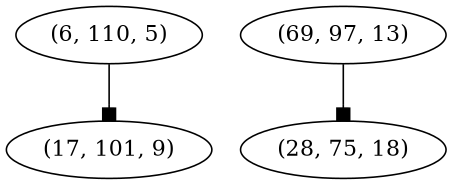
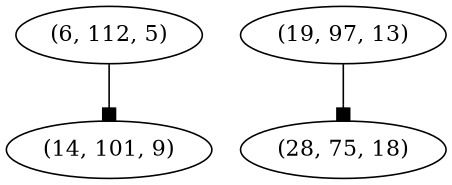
node "(6, 110, 5)": label "(6, 110, 5)" -> "(6, 112, 5)"
node "(69, 97, 13)": label "(69, 97, 13)" -> "(19, 97, 13)"
node "(17, 101, 9)": label "(17, 101, 9)" -> "(14, 101, 9)"
